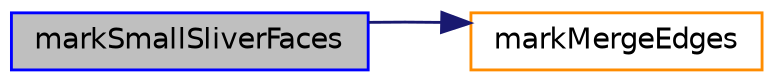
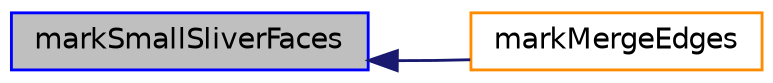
edge "markSmallSliverFaces" -> "markMergeEdges": reversed
